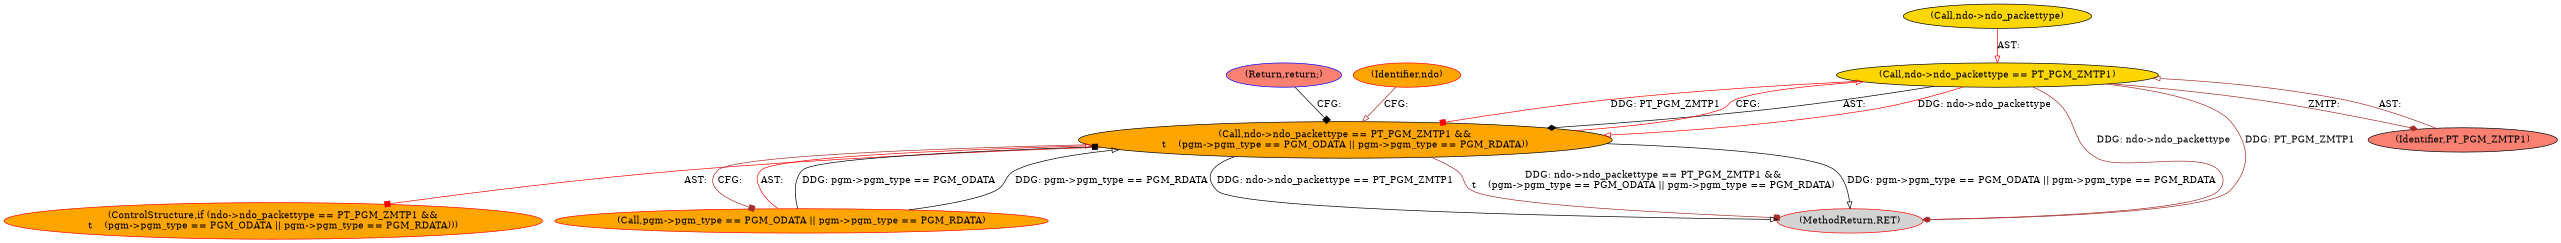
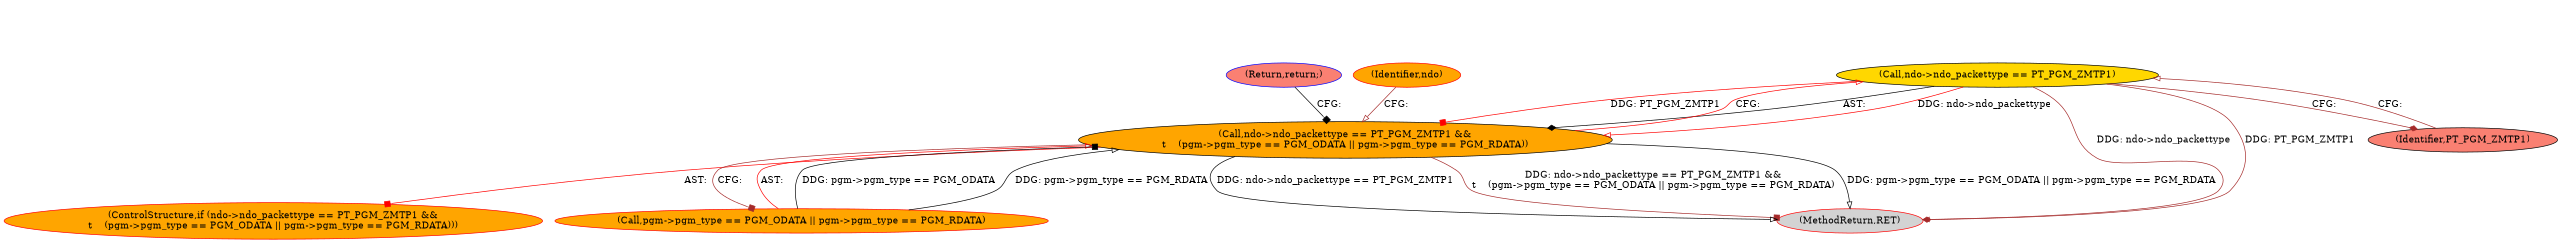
node "(Call,ndo->ndo_packettype)": removed
edge "(Call,ndo->ndo_packettype == PT_PGM_ZMTP1)" -> "(Identifier,PT_PGM_ZMTP1)": label "ZMTP: " -> "CFG: "
edge "(Identifier,PT_PGM_ZMTP1)" -> "(Call,ndo->ndo_packettype == PT_PGM_ZMTP1)": label "AST: " -> "CFG: "
